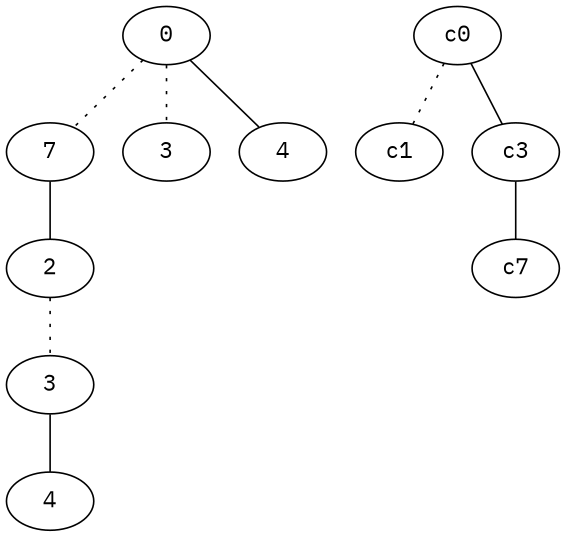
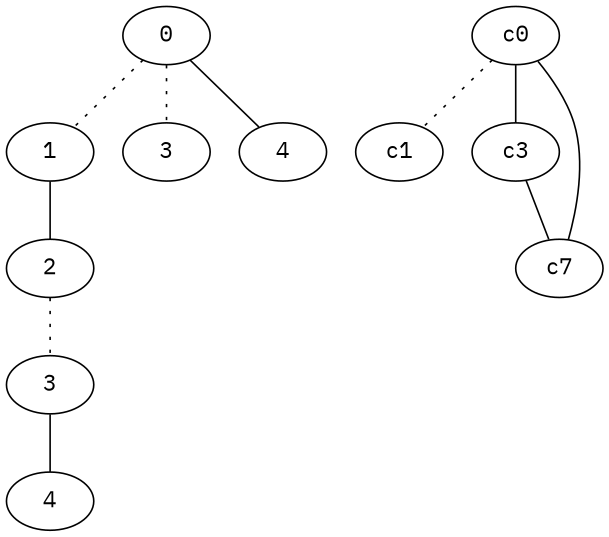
edge "c0" -- "c7": added
node "7": label "7" -> "1"
